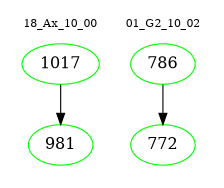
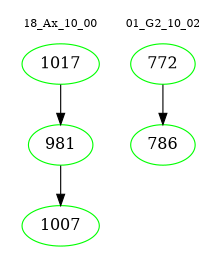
edge "786" -> "772": reversed
node "1007": added
